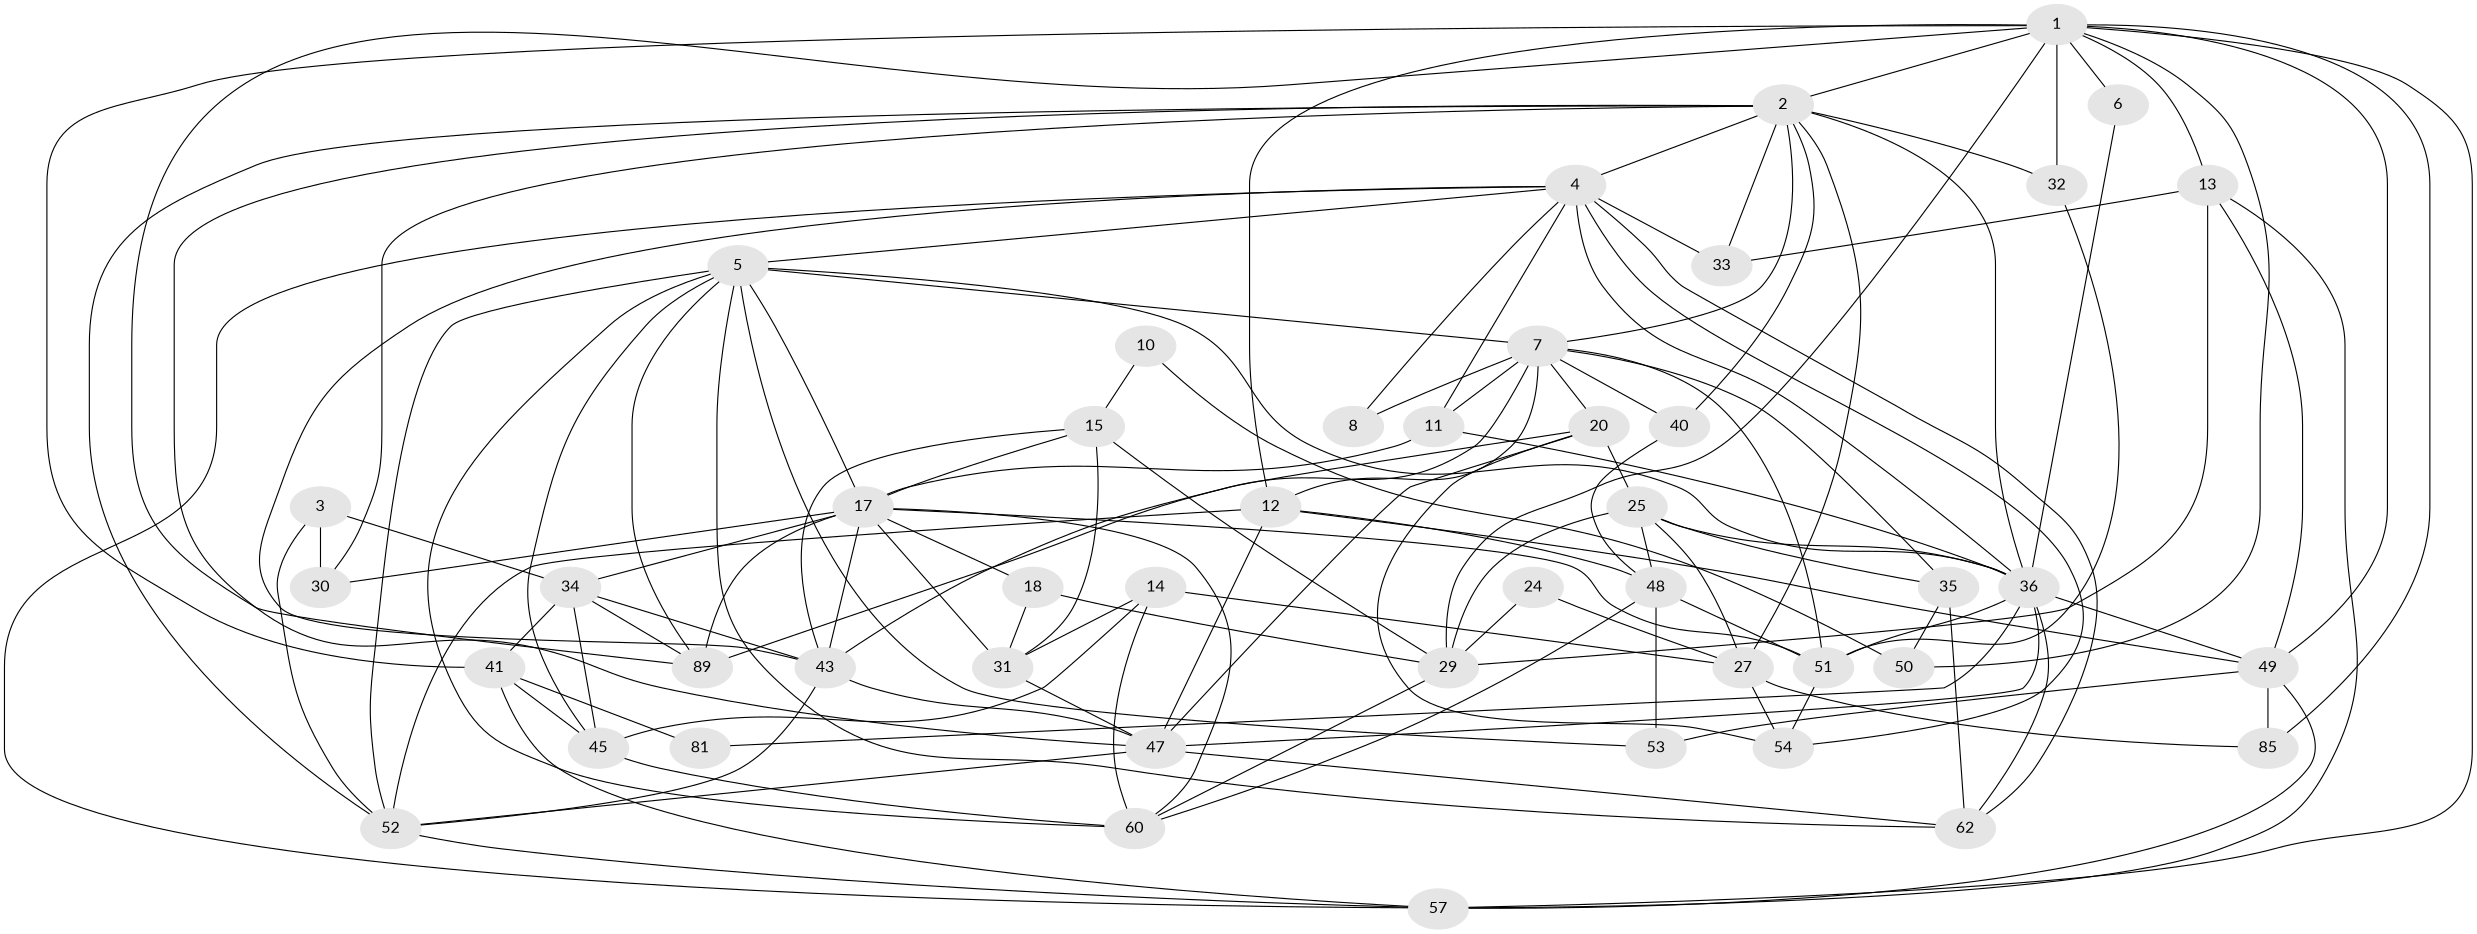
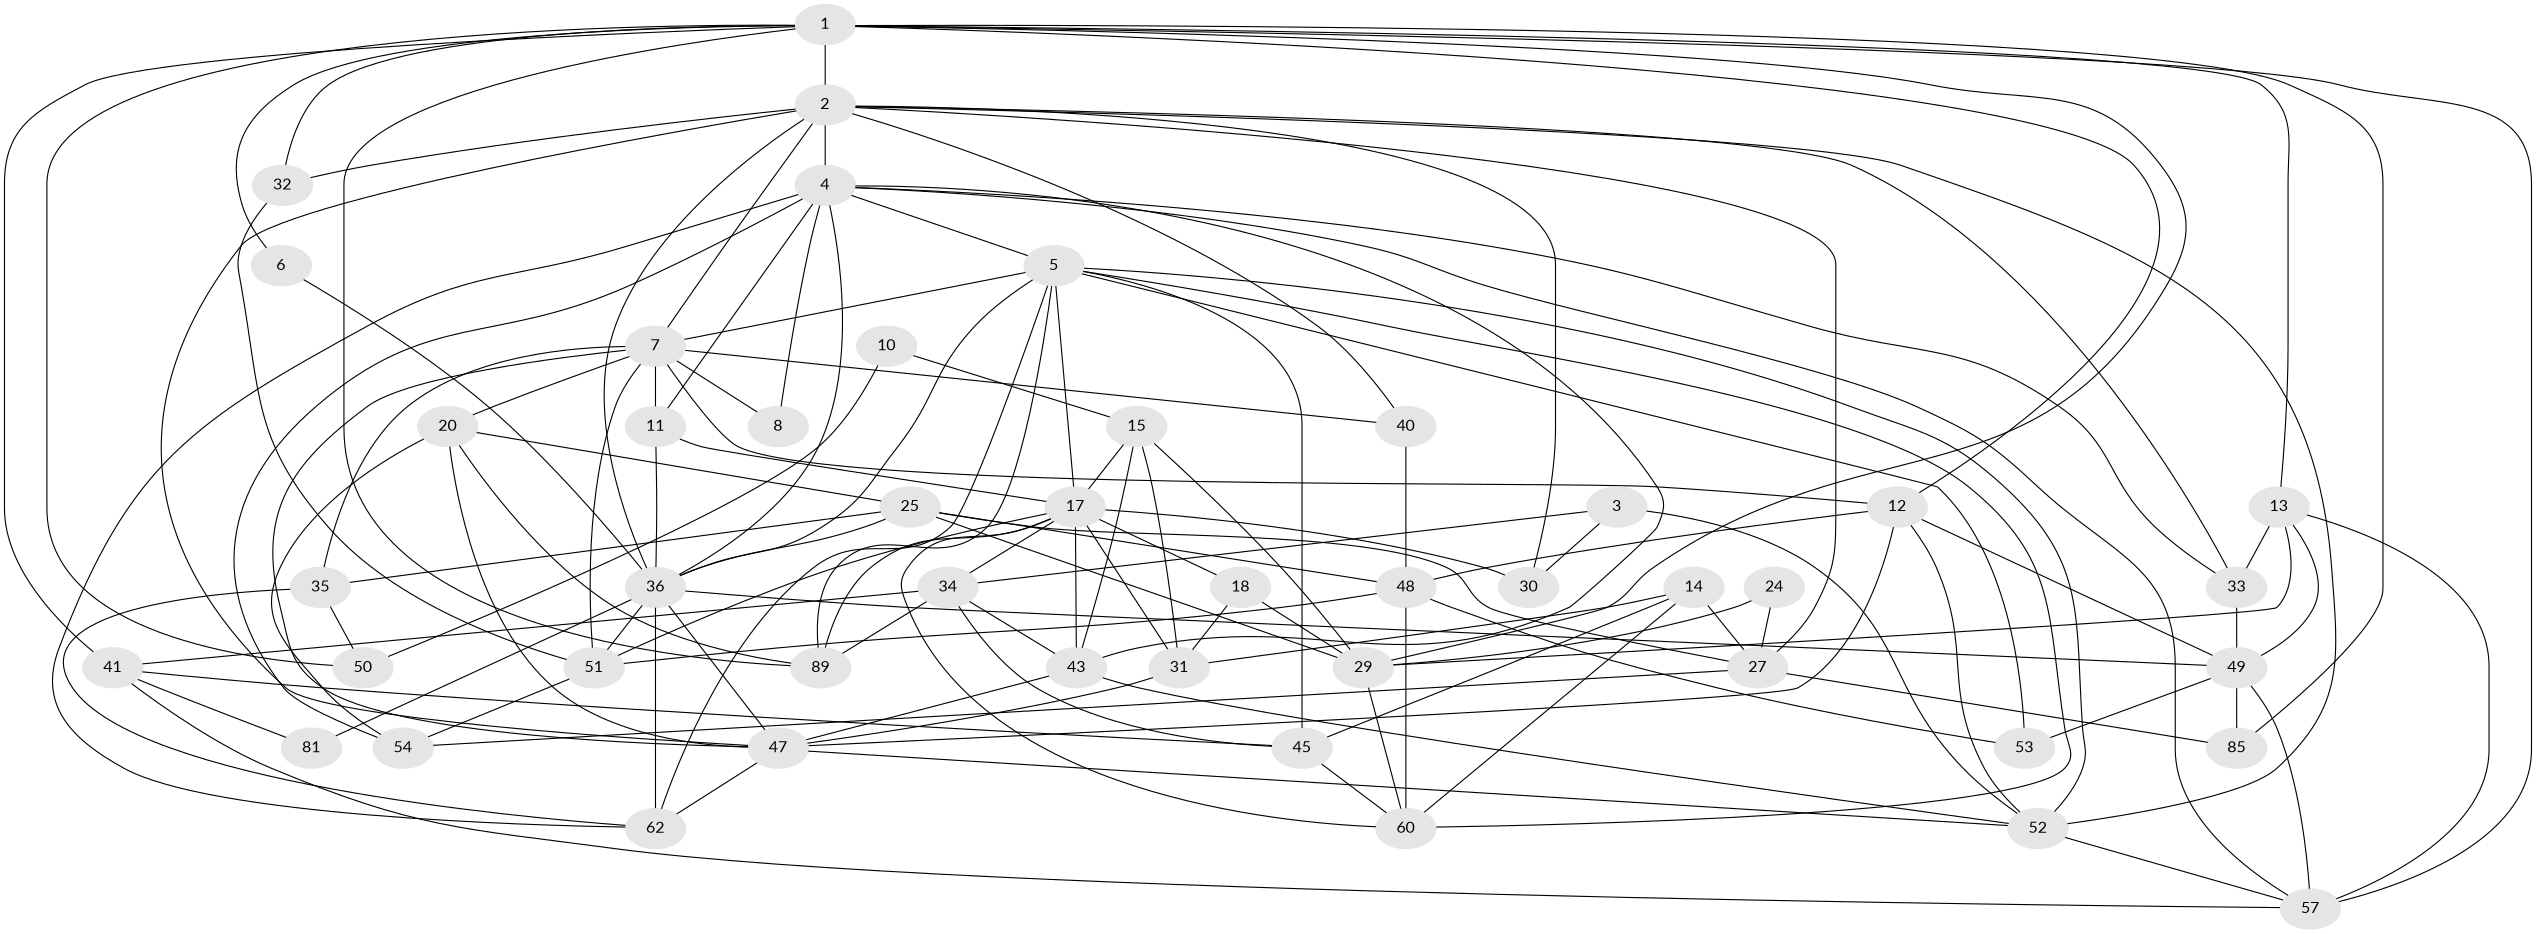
edge "1" -- "49": now "33" -- "49"
edge "7" -- "43": now "7" -- "47"
